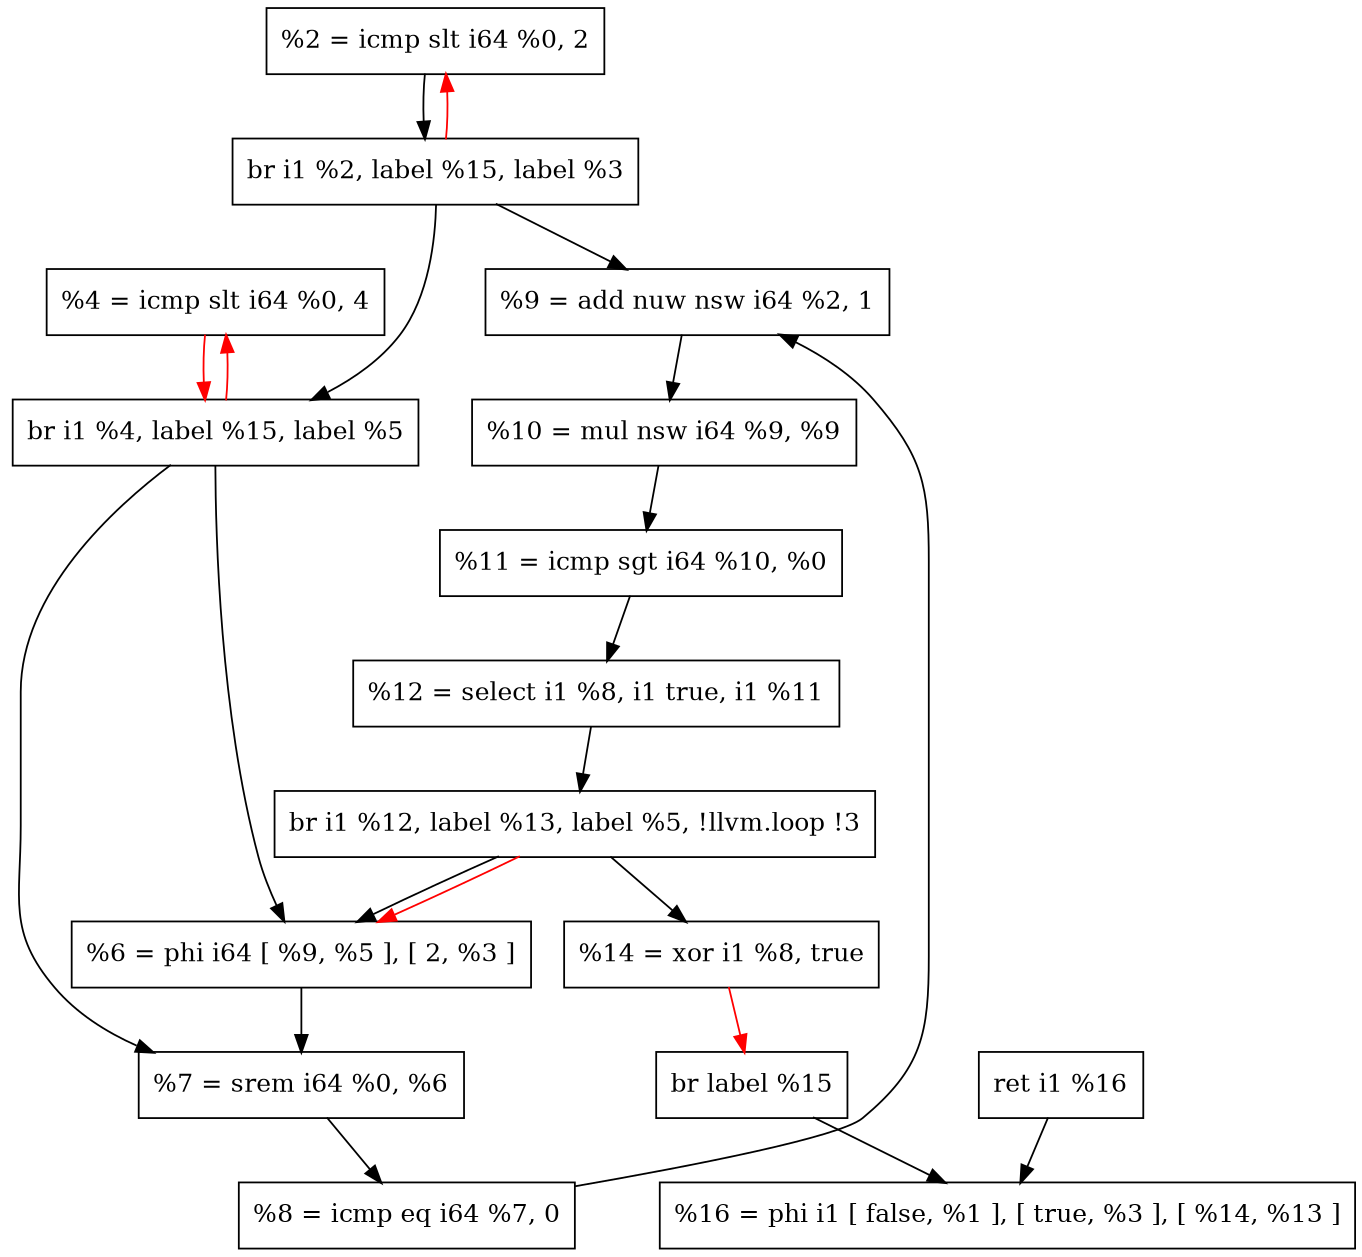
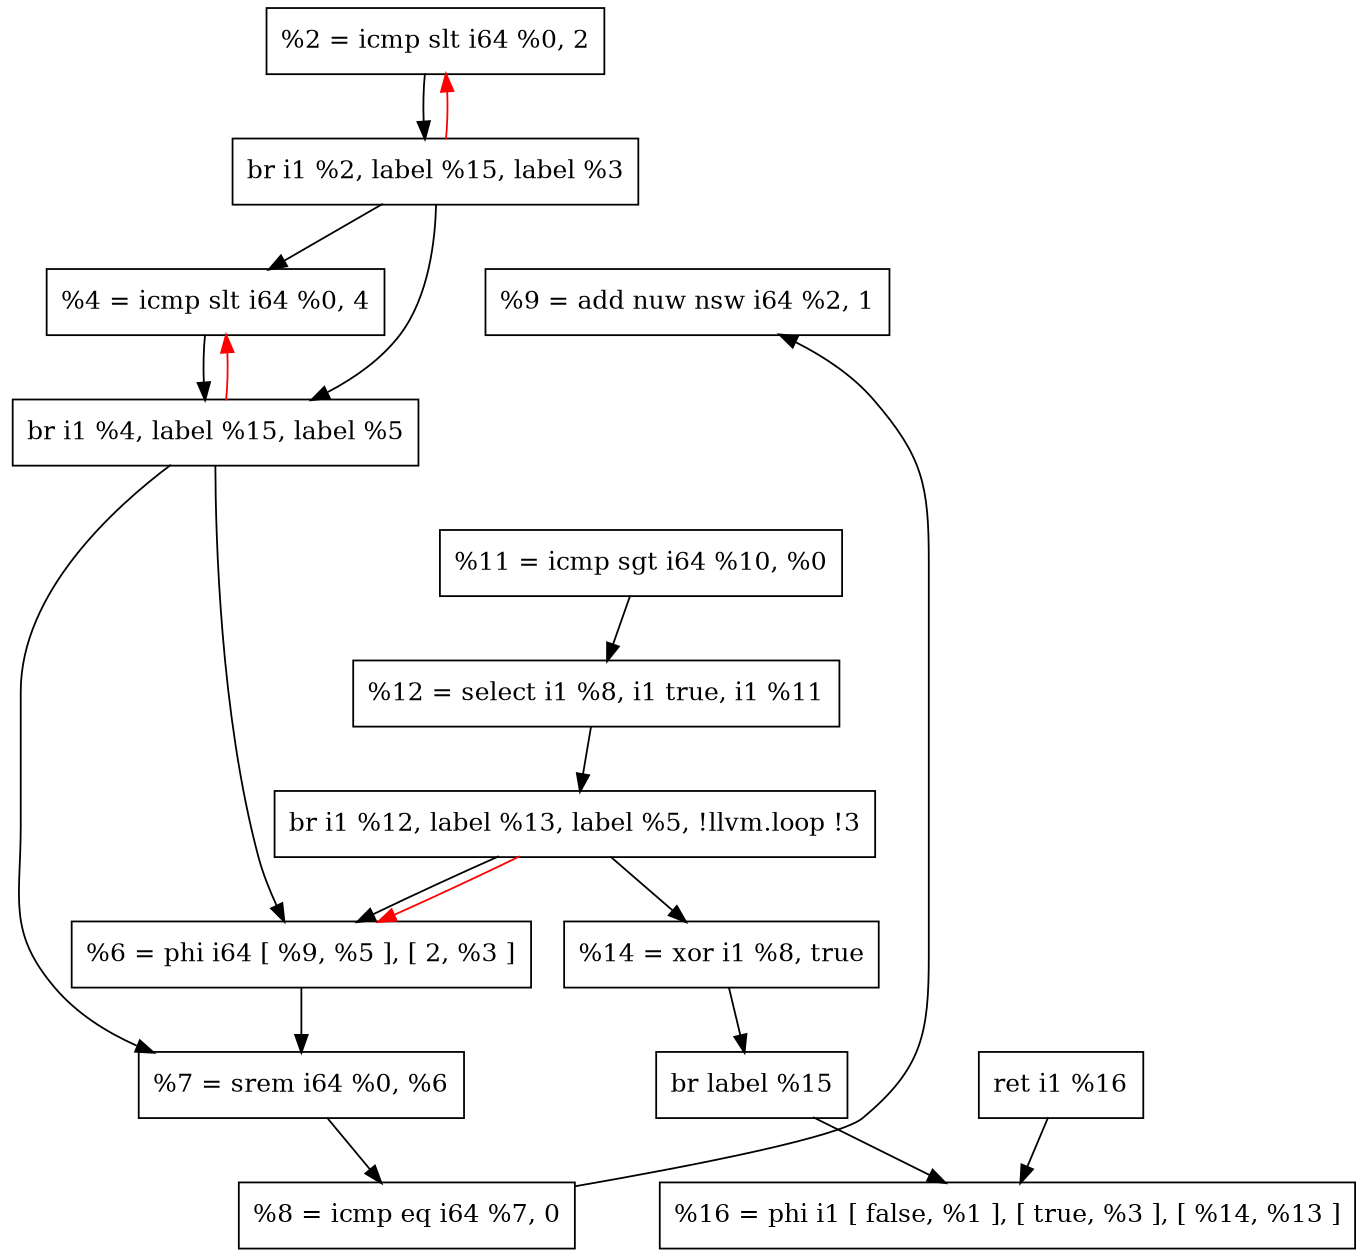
edge "br i1 %2, label %15, label %3" -> "%9 = add nuw nsw i64 %2, 1": now "br i1 %2, label %15, label %3" -> "%4 = icmp slt i64 %0, 4"
edge "%4 = icmp slt i64 %0, 4" -> "br i1 %4, label %15, label %5": color red -> black
node "%10 = mul nsw i64 %9, %9": removed
edge "%14 = xor i1 %8, true" -> "br label %15": color red -> black
